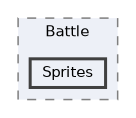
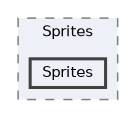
cluster "Battle": label "Battle" -> "Sprites"
